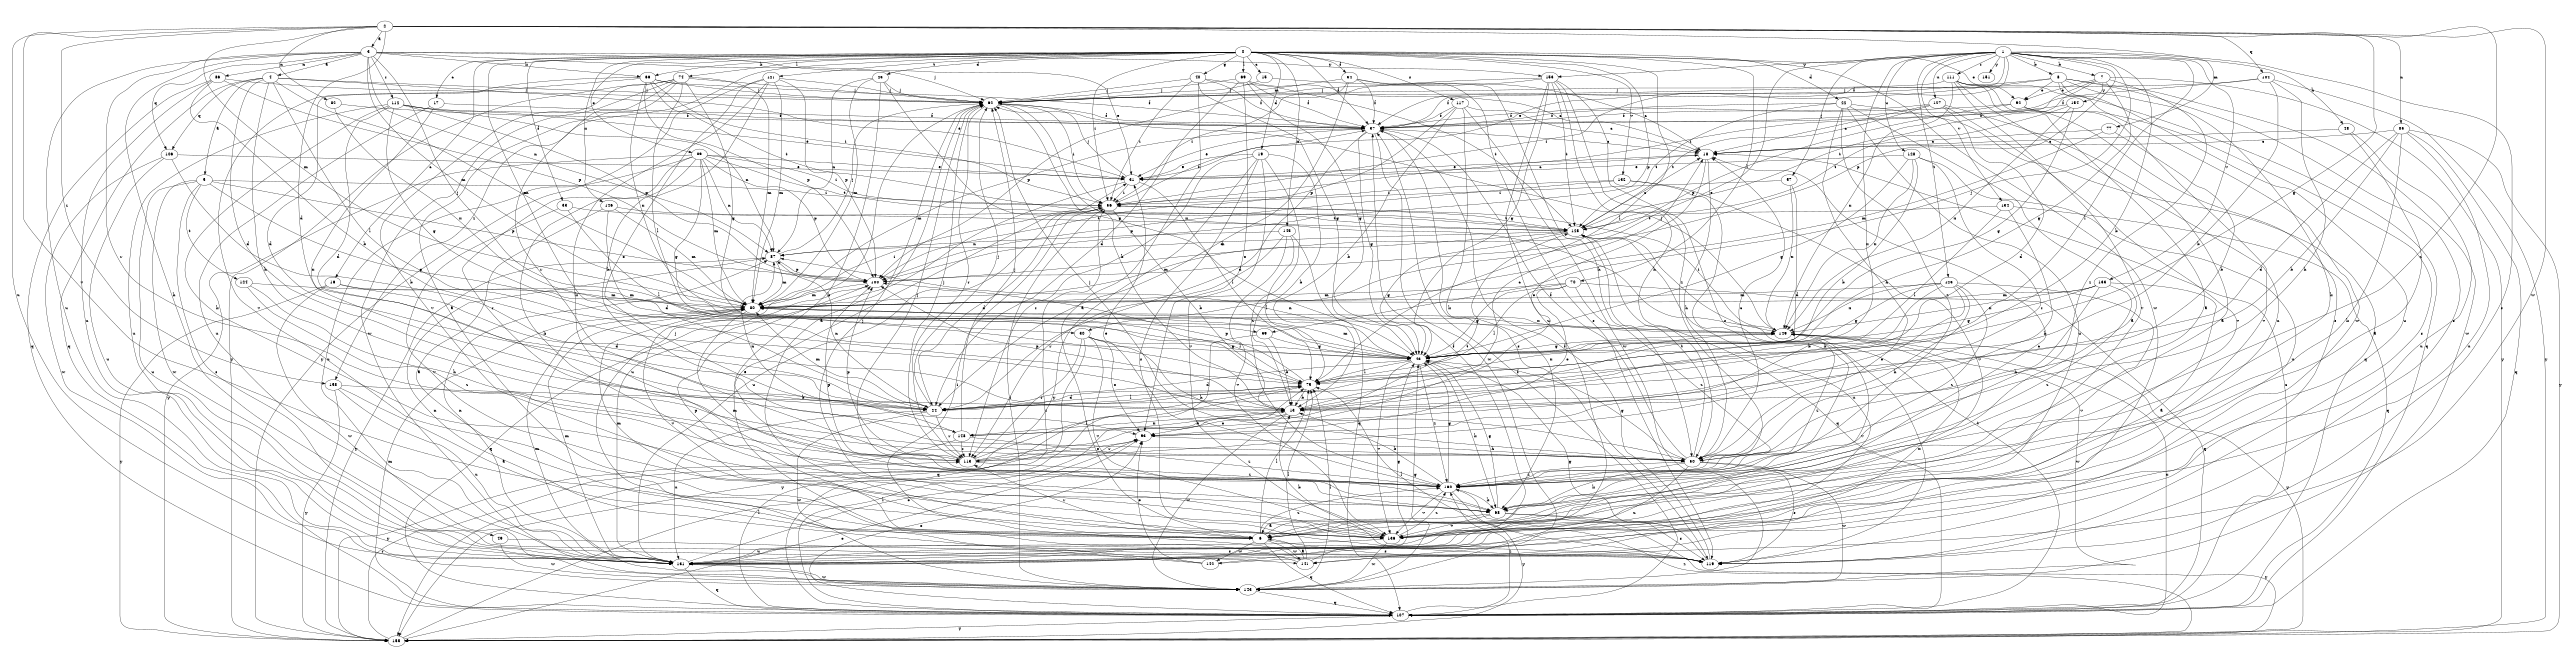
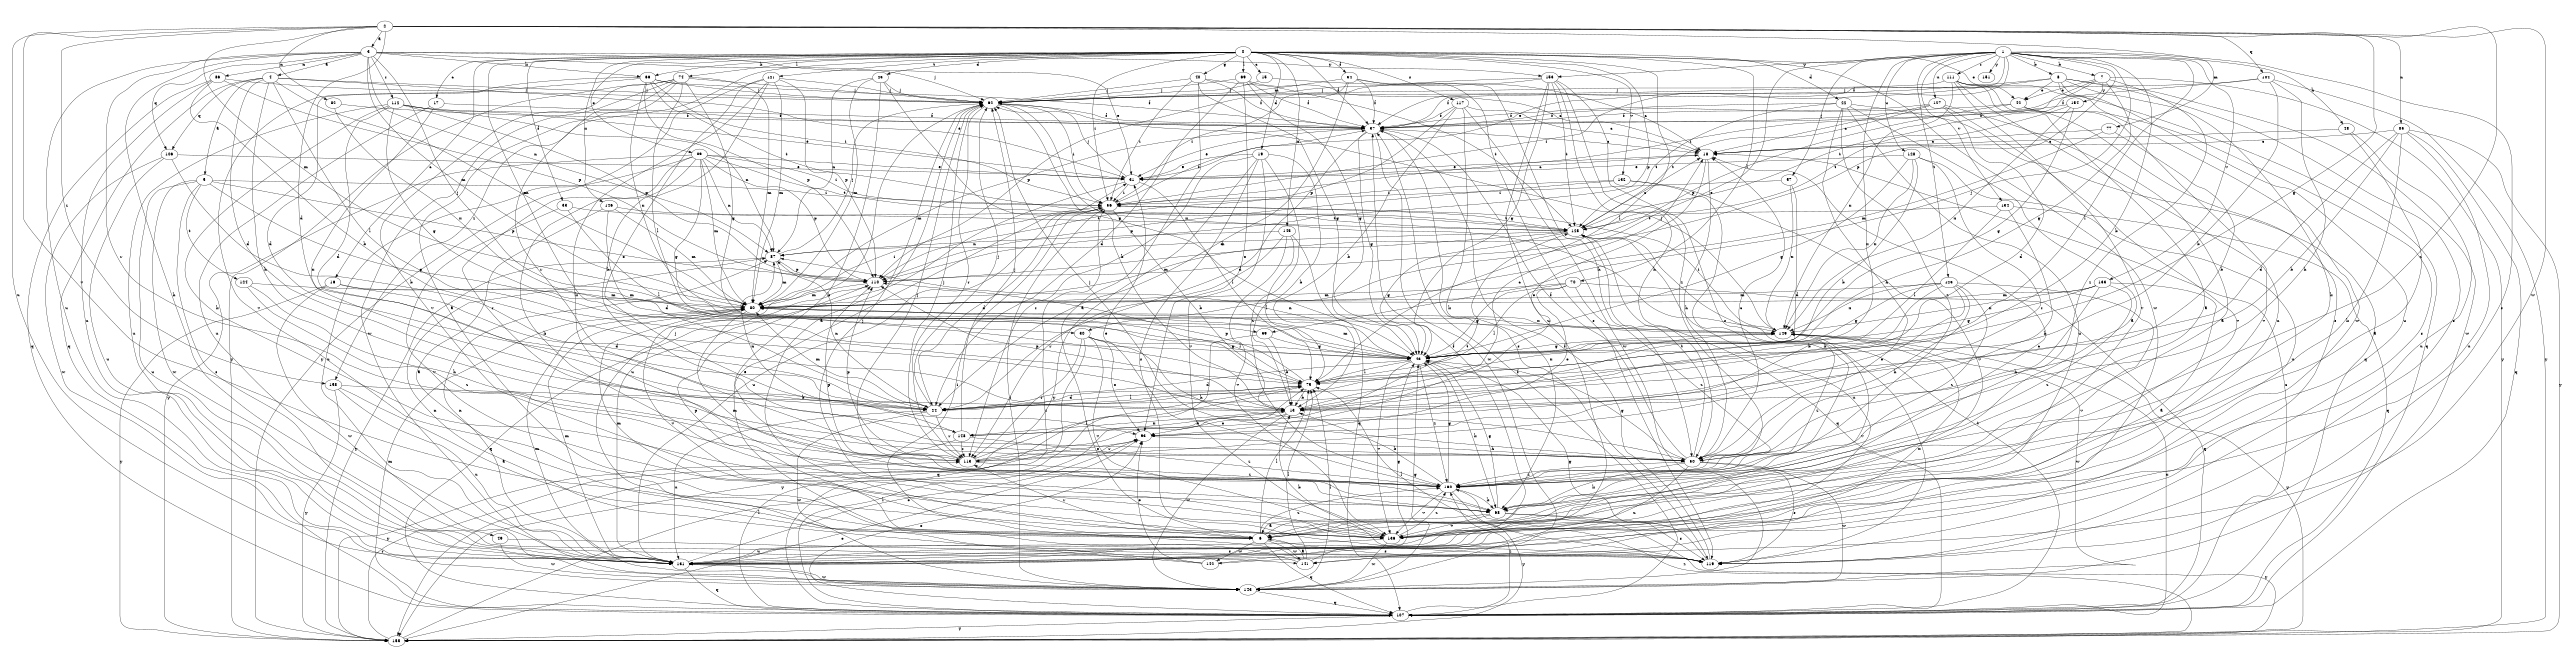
node "92": label "92" -> "42"
node "100": label "100" -> "110"
